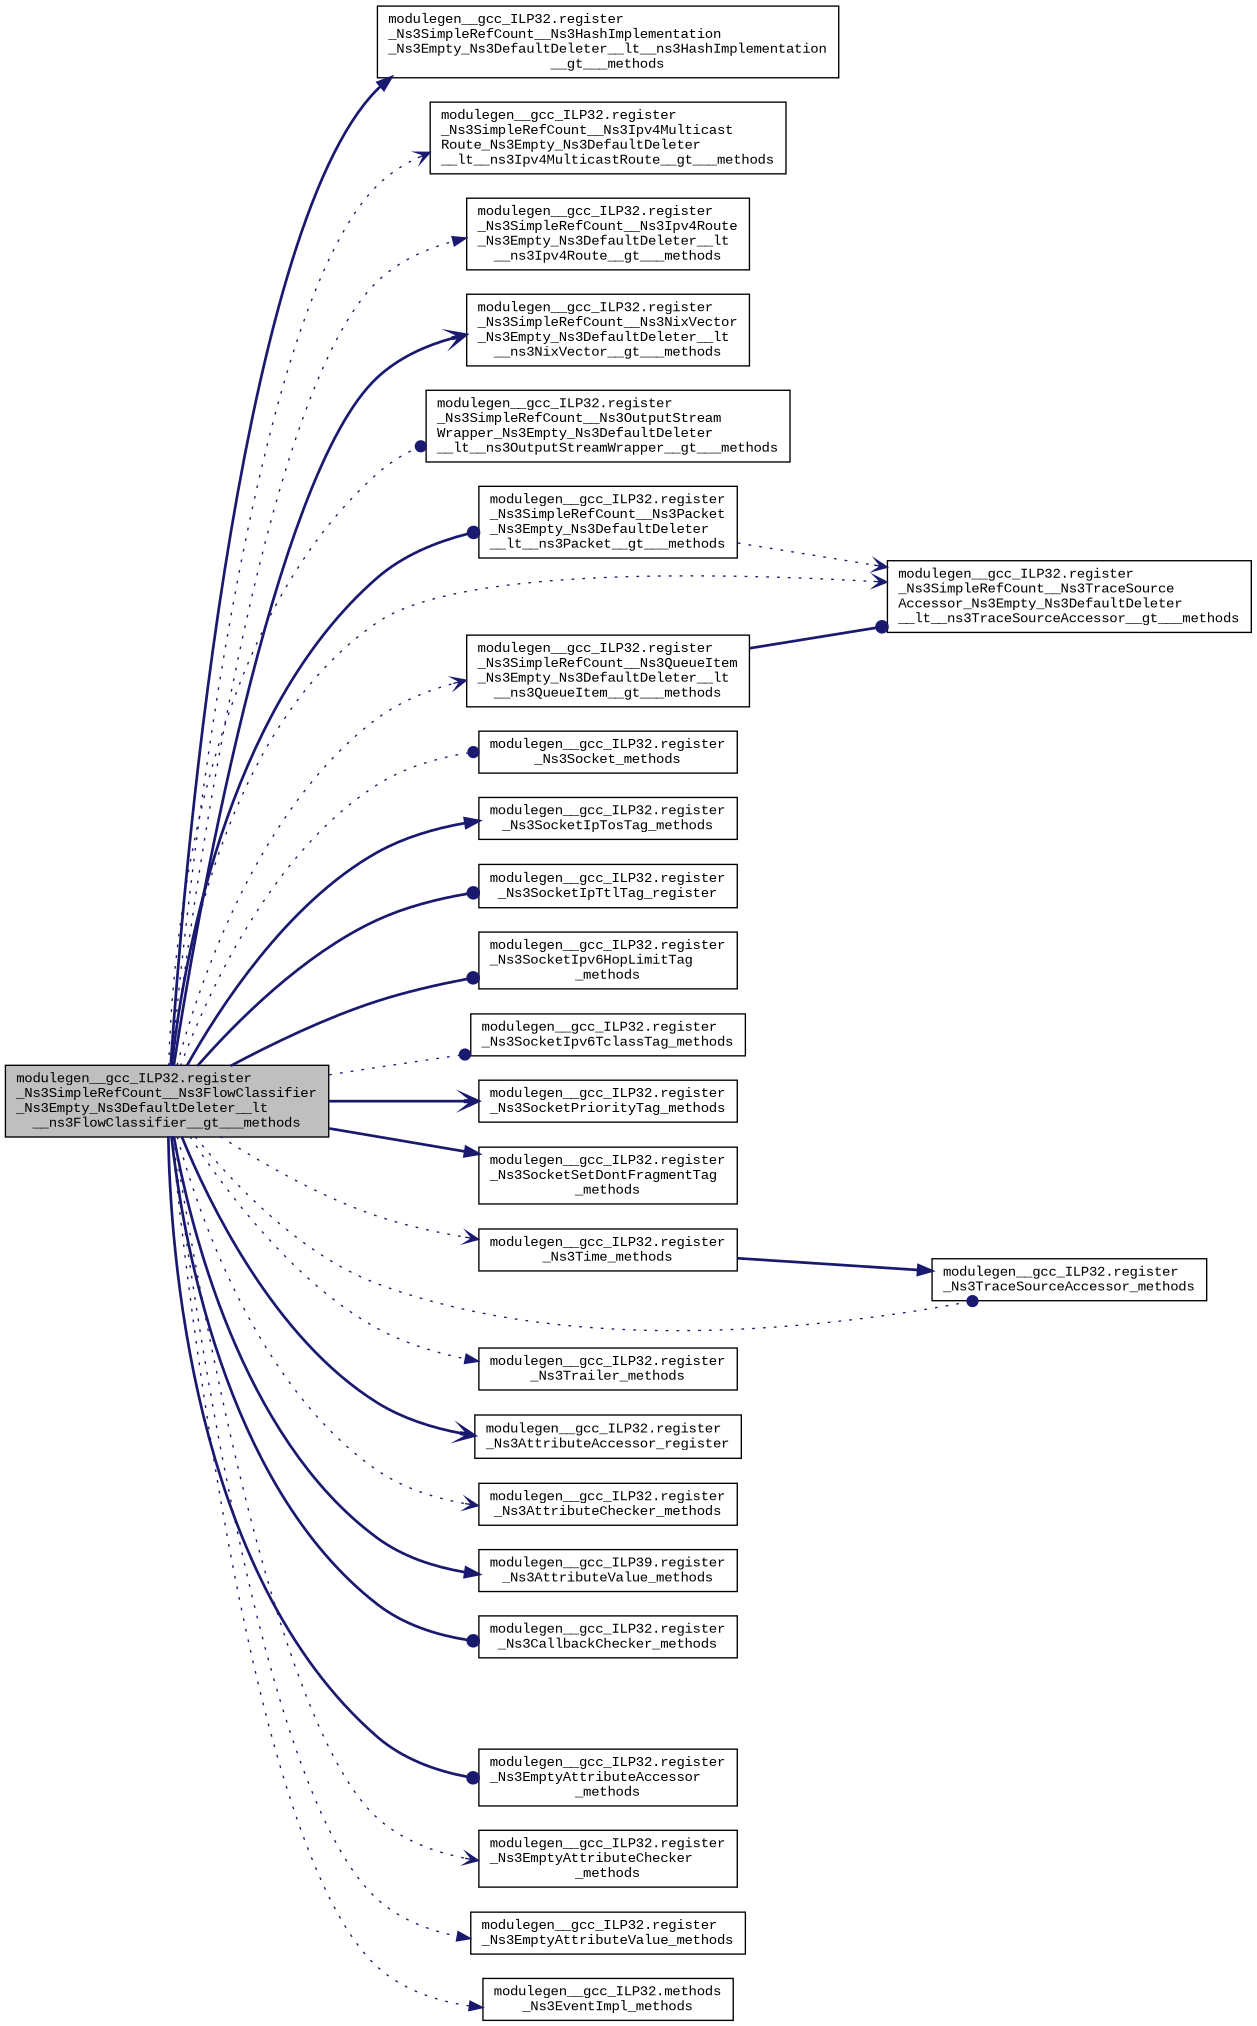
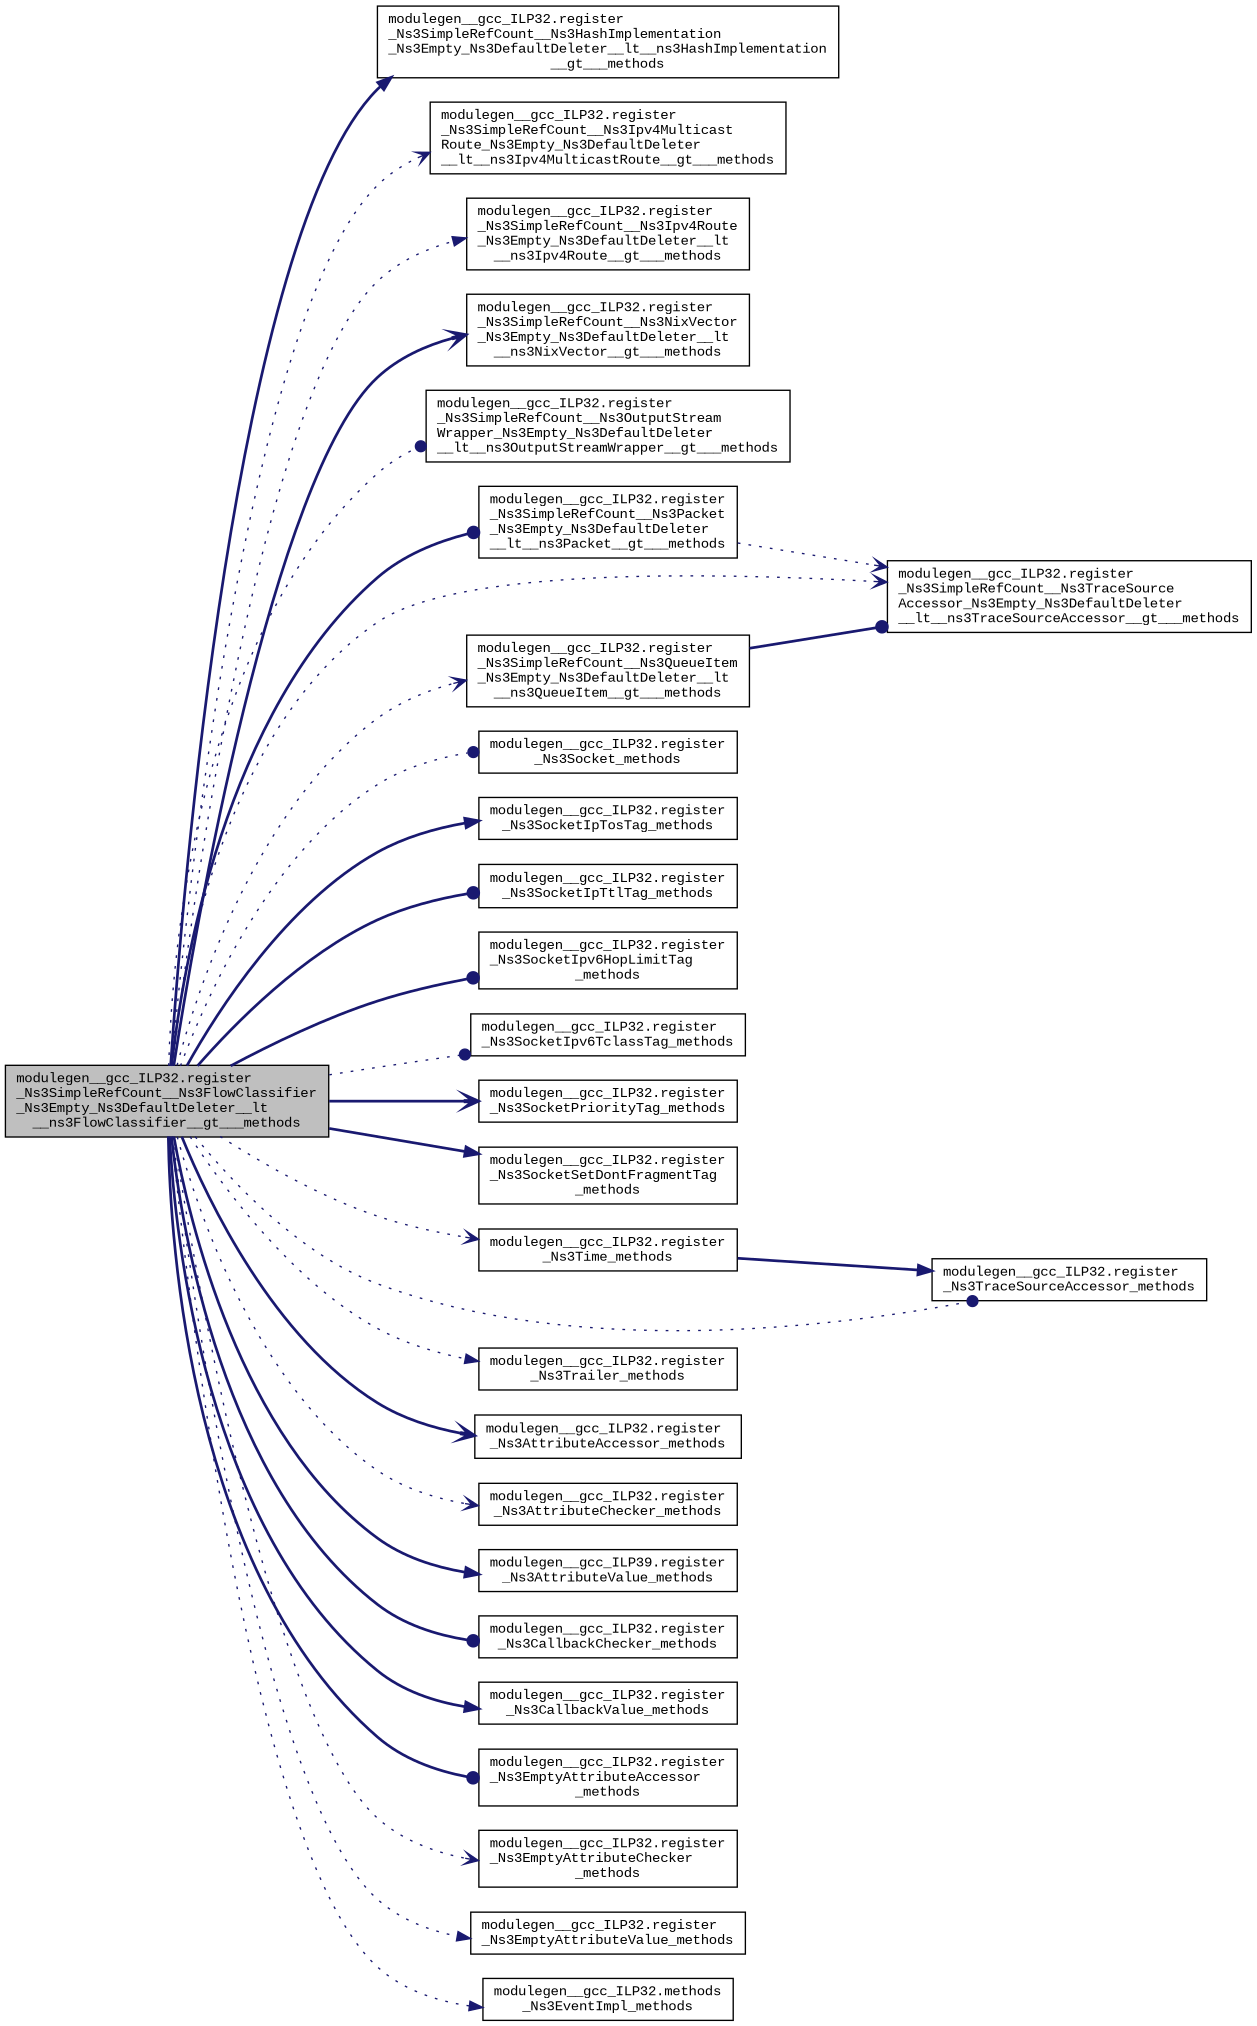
node "modulegen__gcc_ILP32.register _Ns3SocketIpTtlTag_register": label "modulegen__gcc_ILP32.register _Ns3SocketIpTtlTag_register" -> "modulegen__gcc_ILP32.register _Ns3SocketIpTtlTag_methods"
node "modulegen__gcc_ILP32.register _Ns3AttributeAccessor_register": label "modulegen__gcc_ILP32.register _Ns3AttributeAccessor_register" -> "modulegen__gcc_ILP32.register _Ns3AttributeAccessor_methods"
node "modulegen__gcc_ILP32.register _Ns3CallbackValue_methods": added
